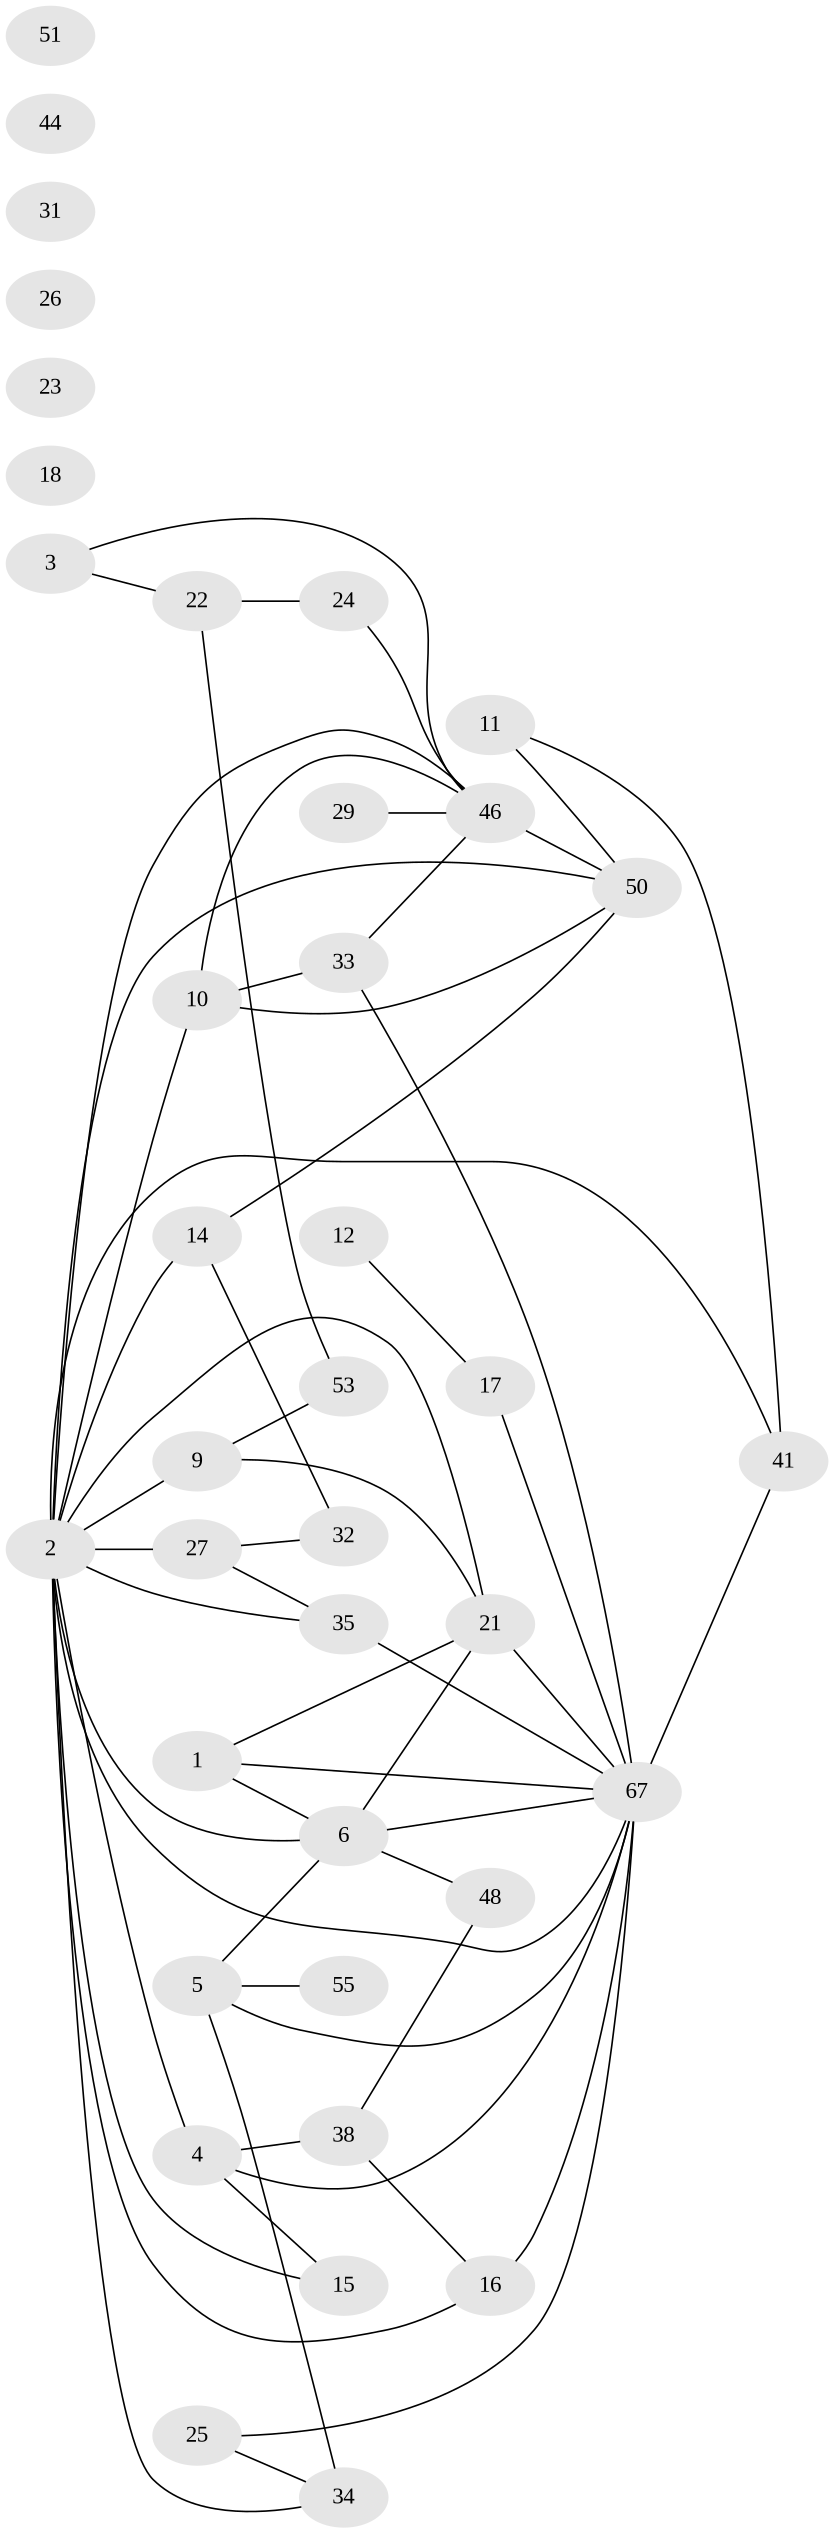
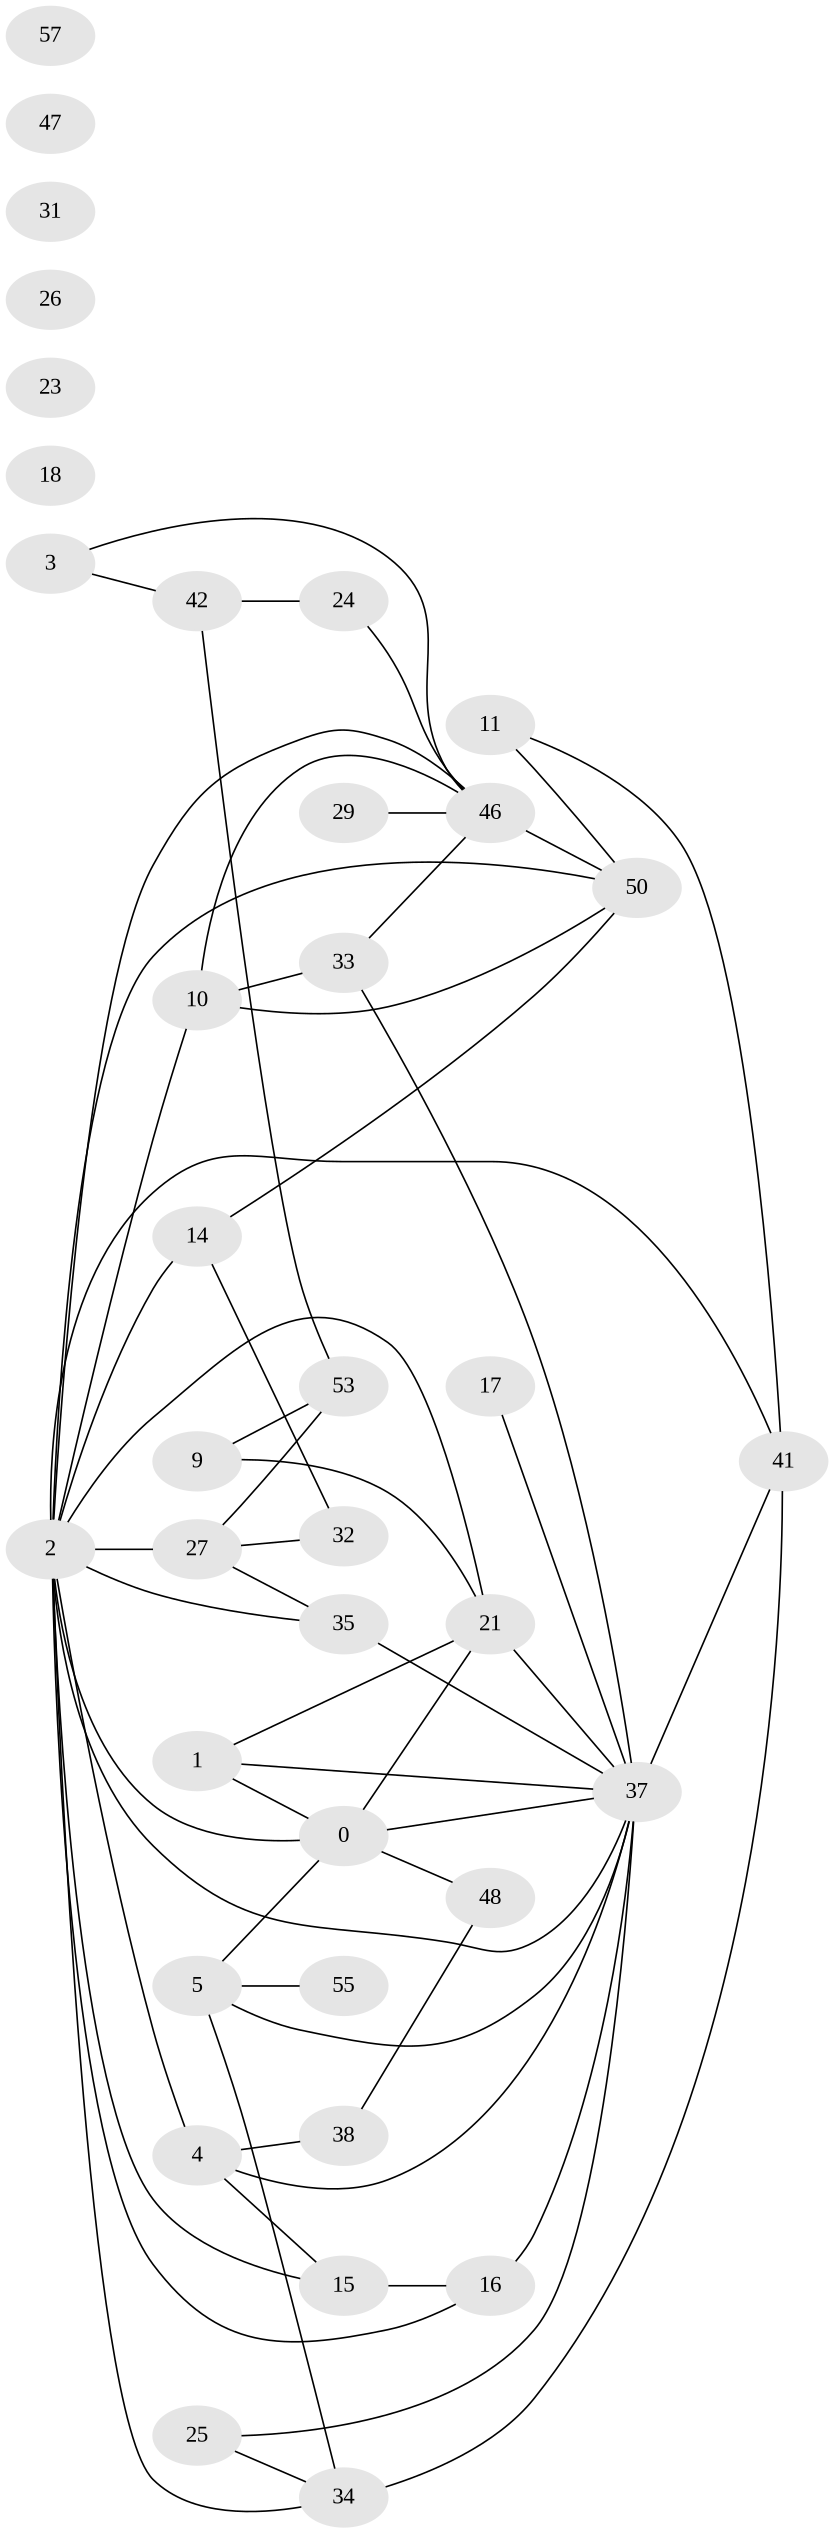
node "51": label "51" -> "57"
node "44": label "44" -> "47"
node "22": label "22" -> "42"
node "12": removed
edge "53" -- "27": added
edge "9" -- "2": removed
node "67": label "67" -> "37"
node "6": label "6" -> "0"
edge "41" -- "34": added
edge "38" -- "16": now "15" -- "16"
